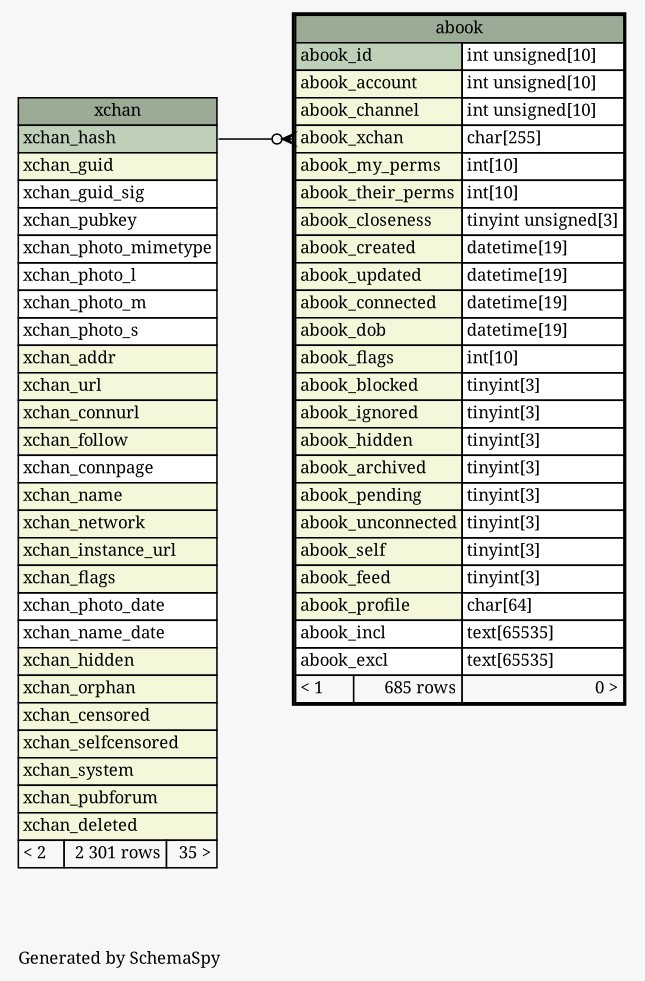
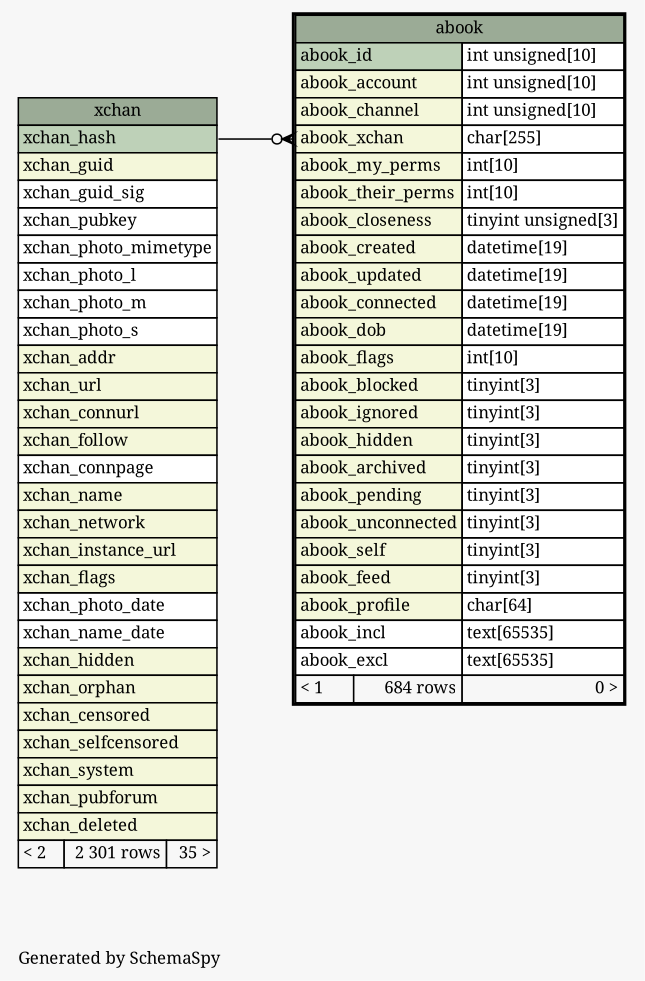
node "abook": text "685 rows" -> "684 rows"
